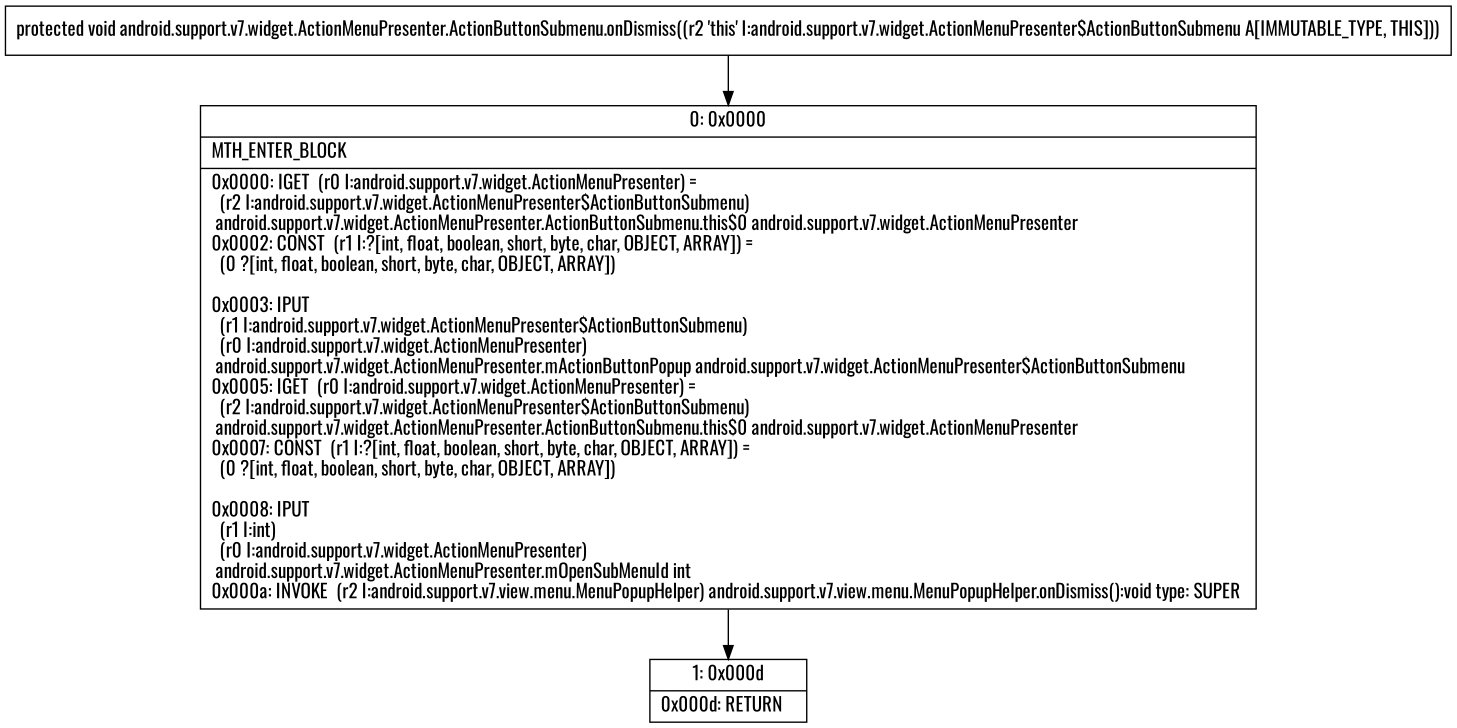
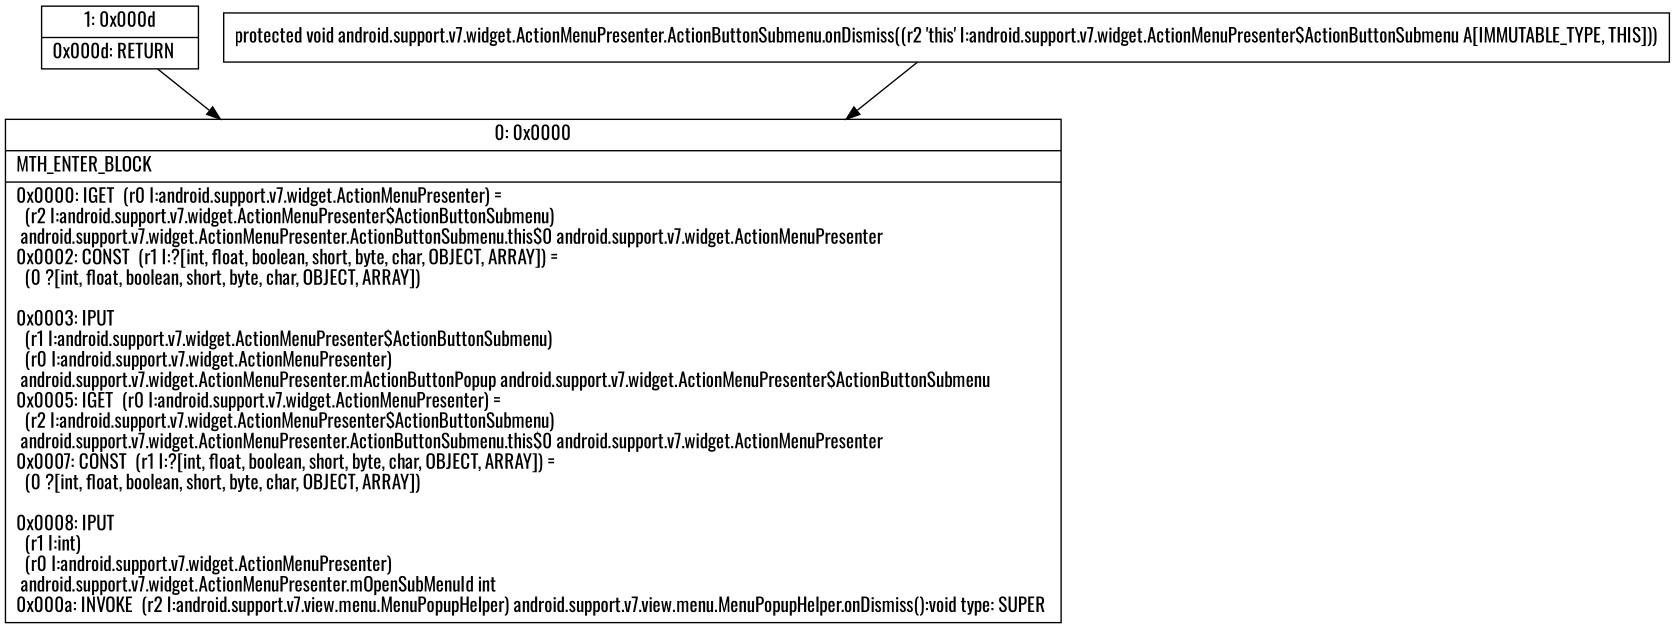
edge "0: 0x0000" -> "1: 0x000d": reversed
